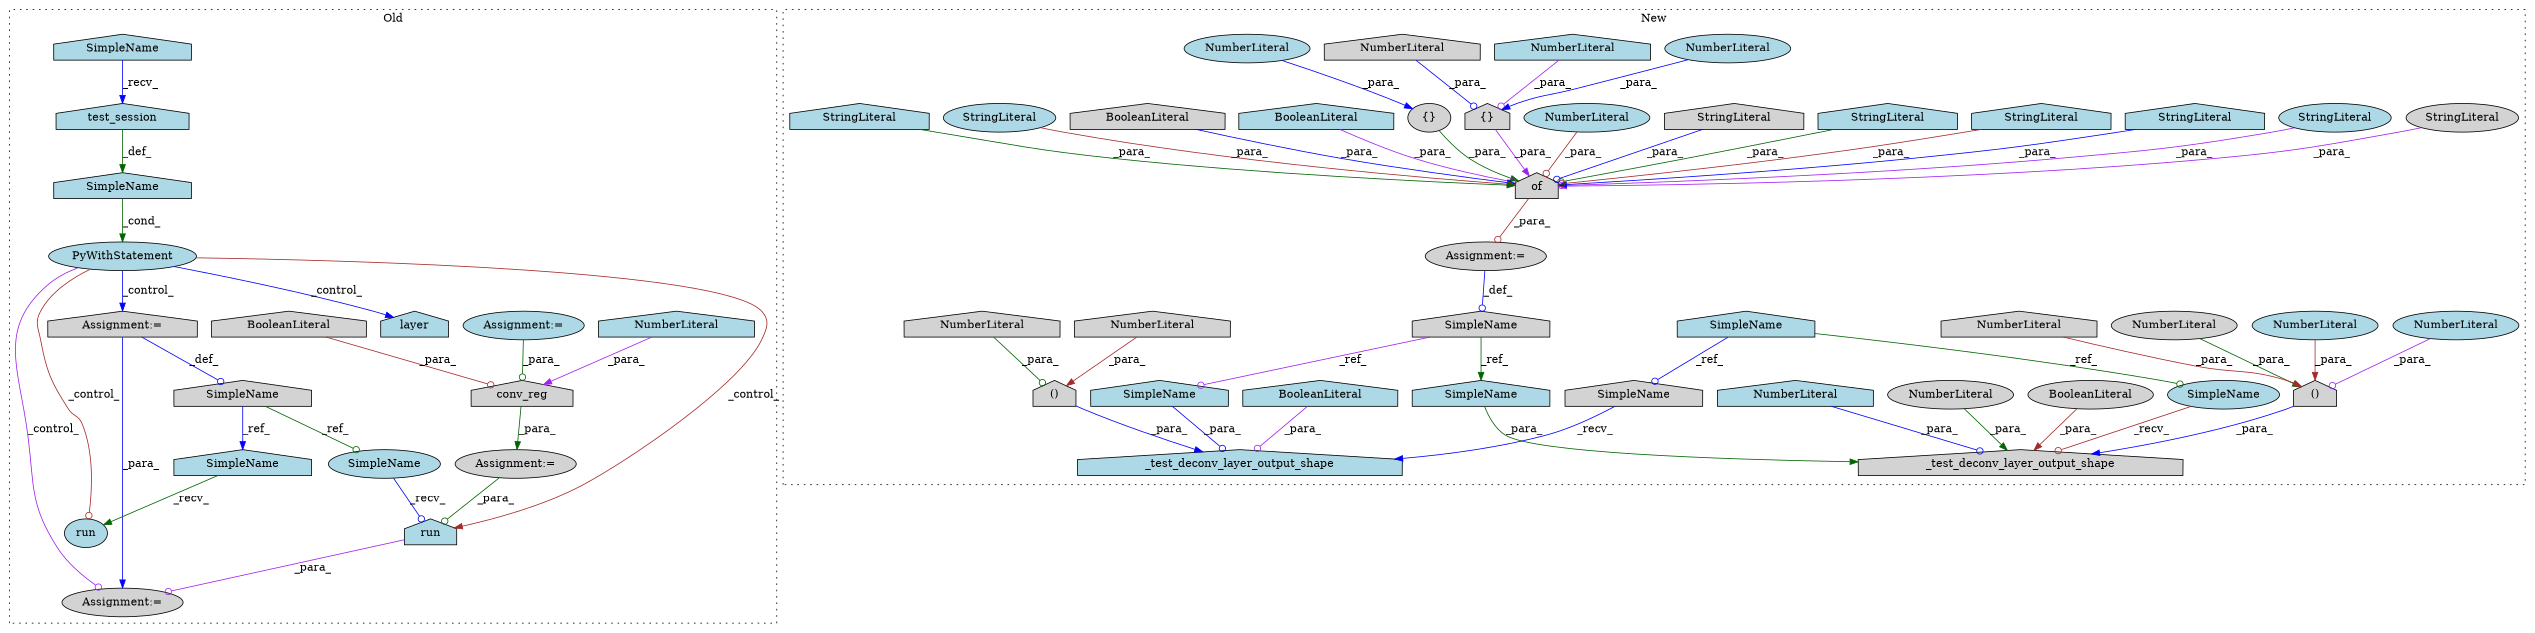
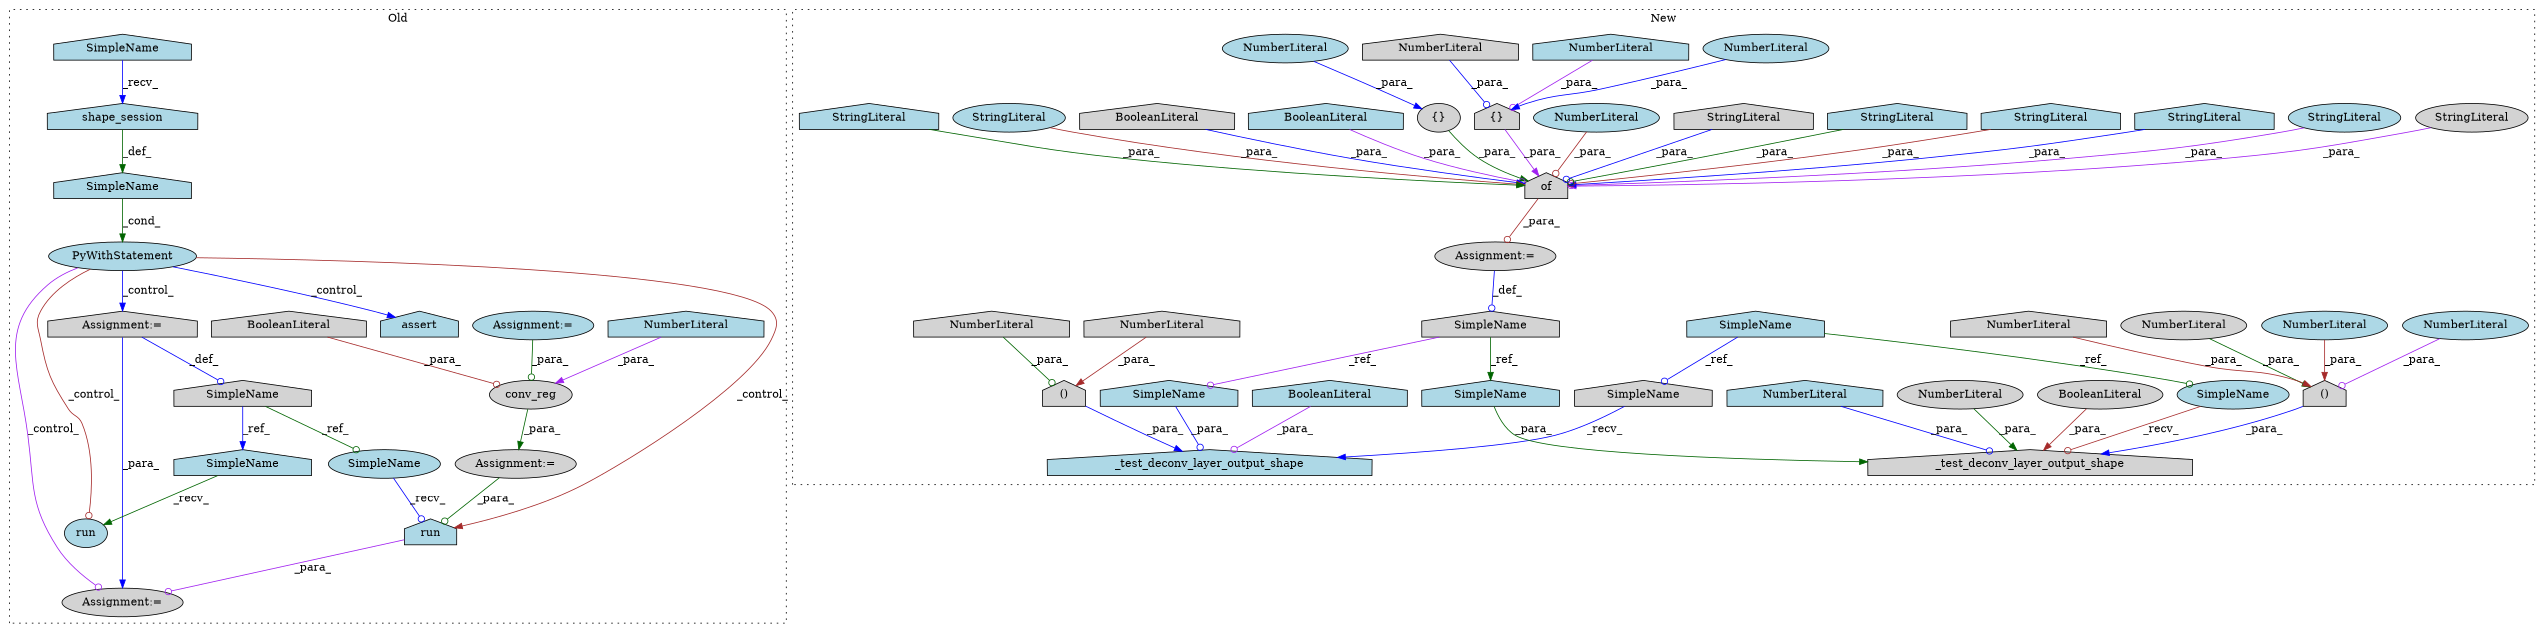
node "test_session": label "test_session" -> "shape_session"
node "layer": label "layer" -> "assert"
node "conv_reg": shape house -> ellipse
